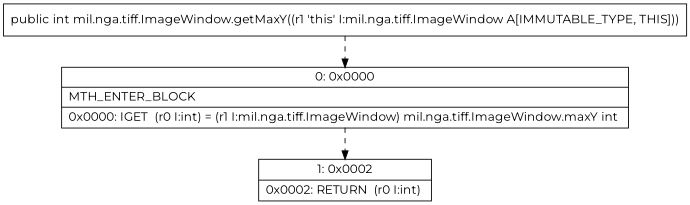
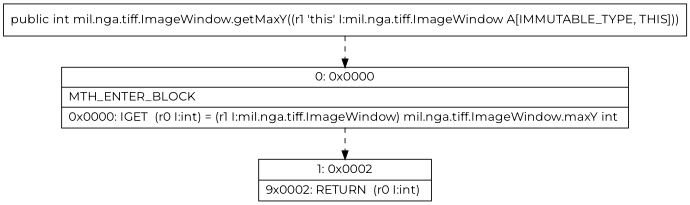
node "1: 0x0002": text "0x0002: RETURN  (r0 I:int)" -> "9x0002: RETURN  (r0 I:int)"
